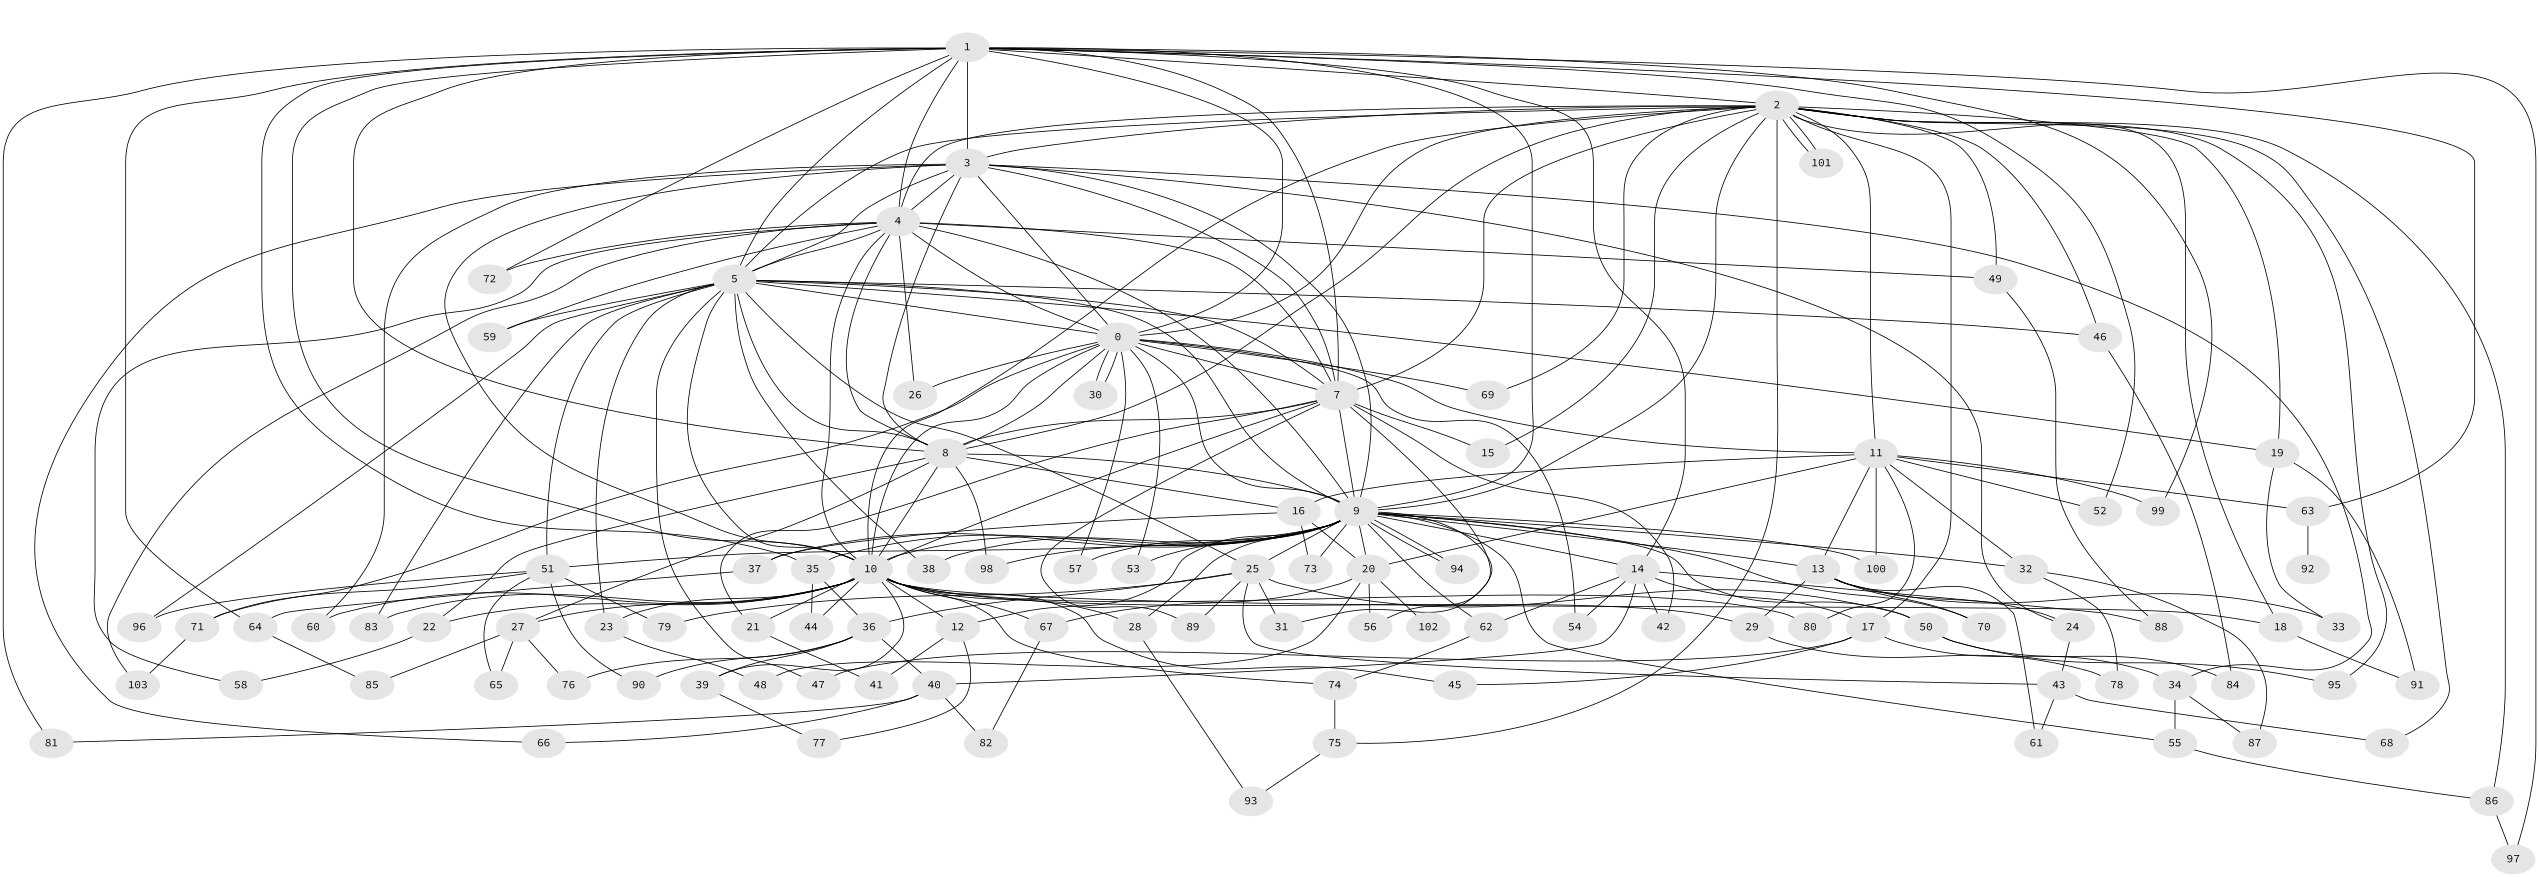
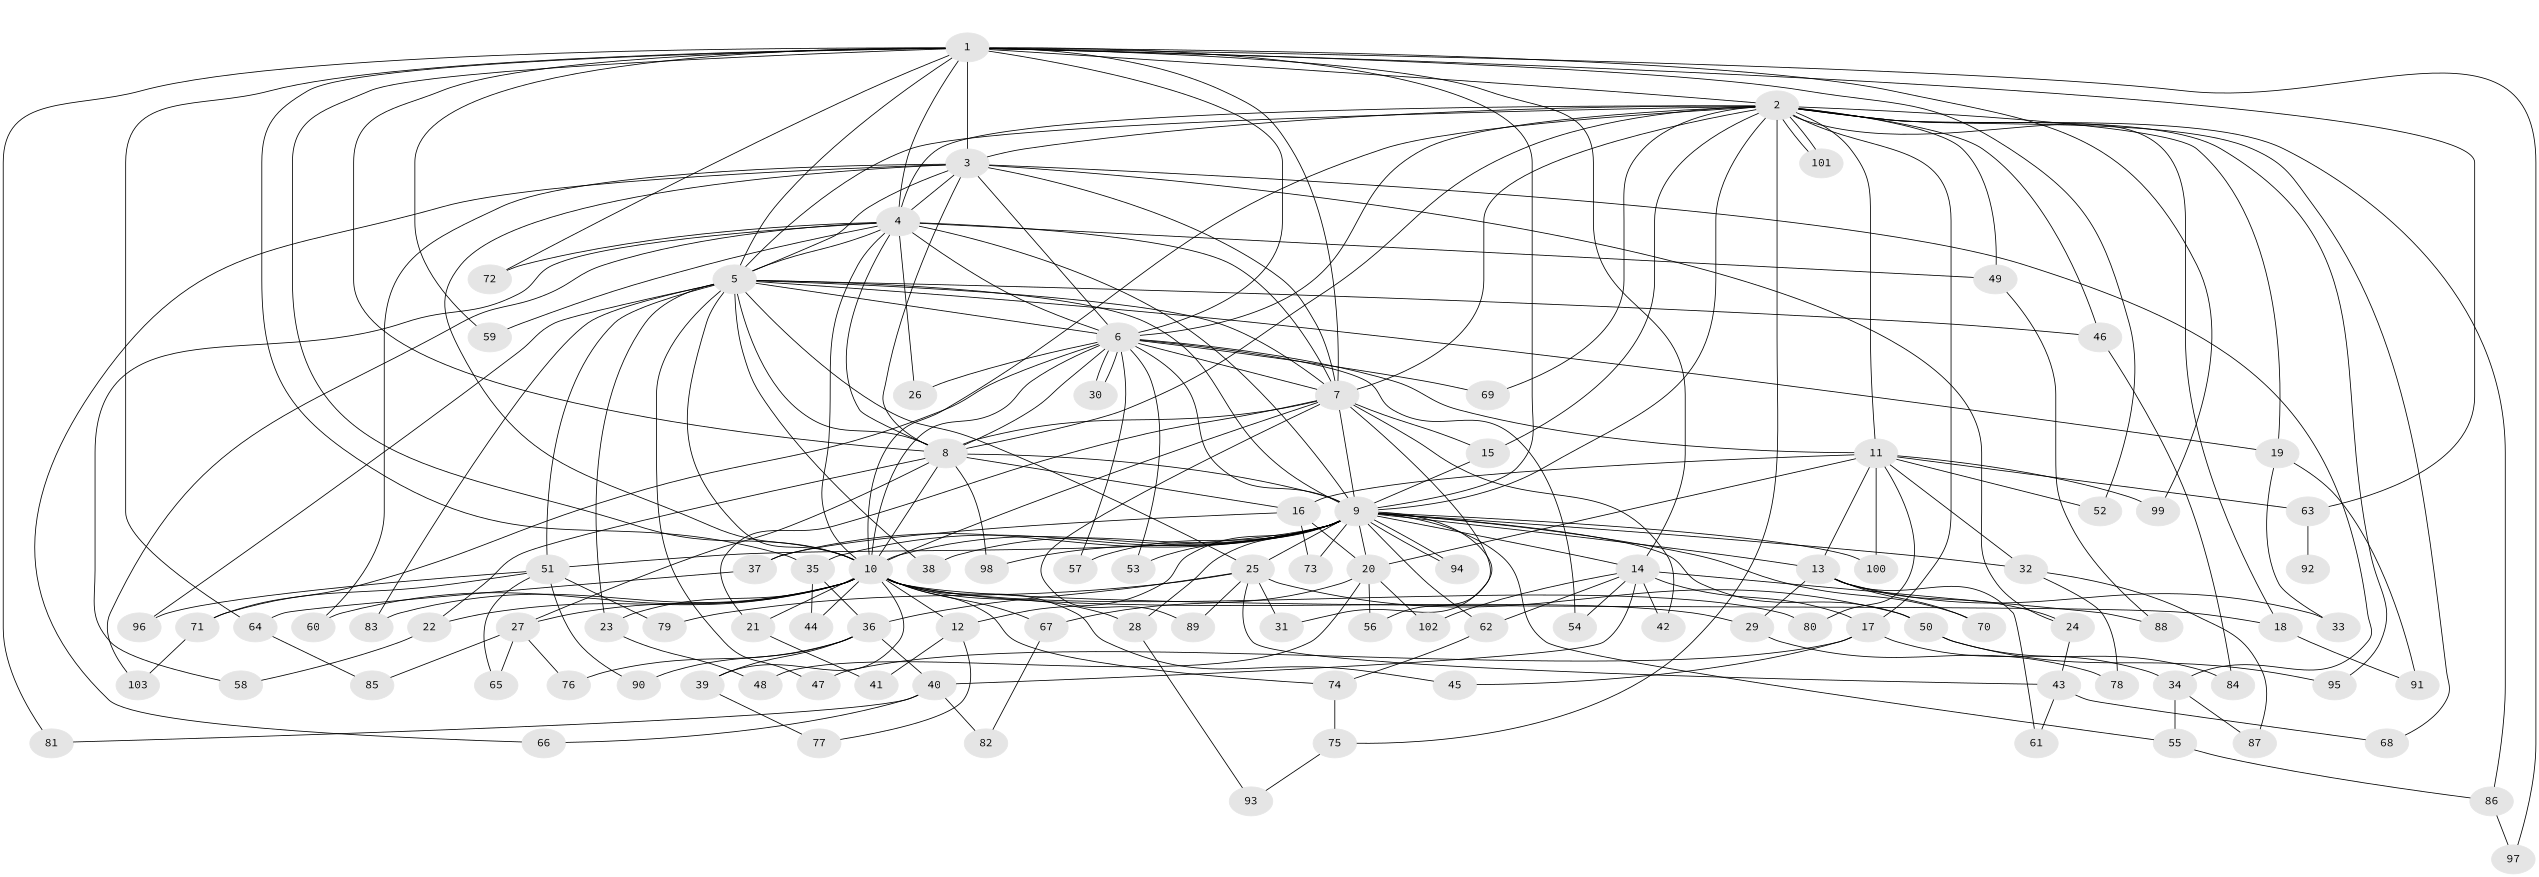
edge "3" -- "9": now "15" -- "9"
edge "5" -- "59": now "1" -- "59"
node "0": label "0" -> "6"
edge "14" -- "102": added
